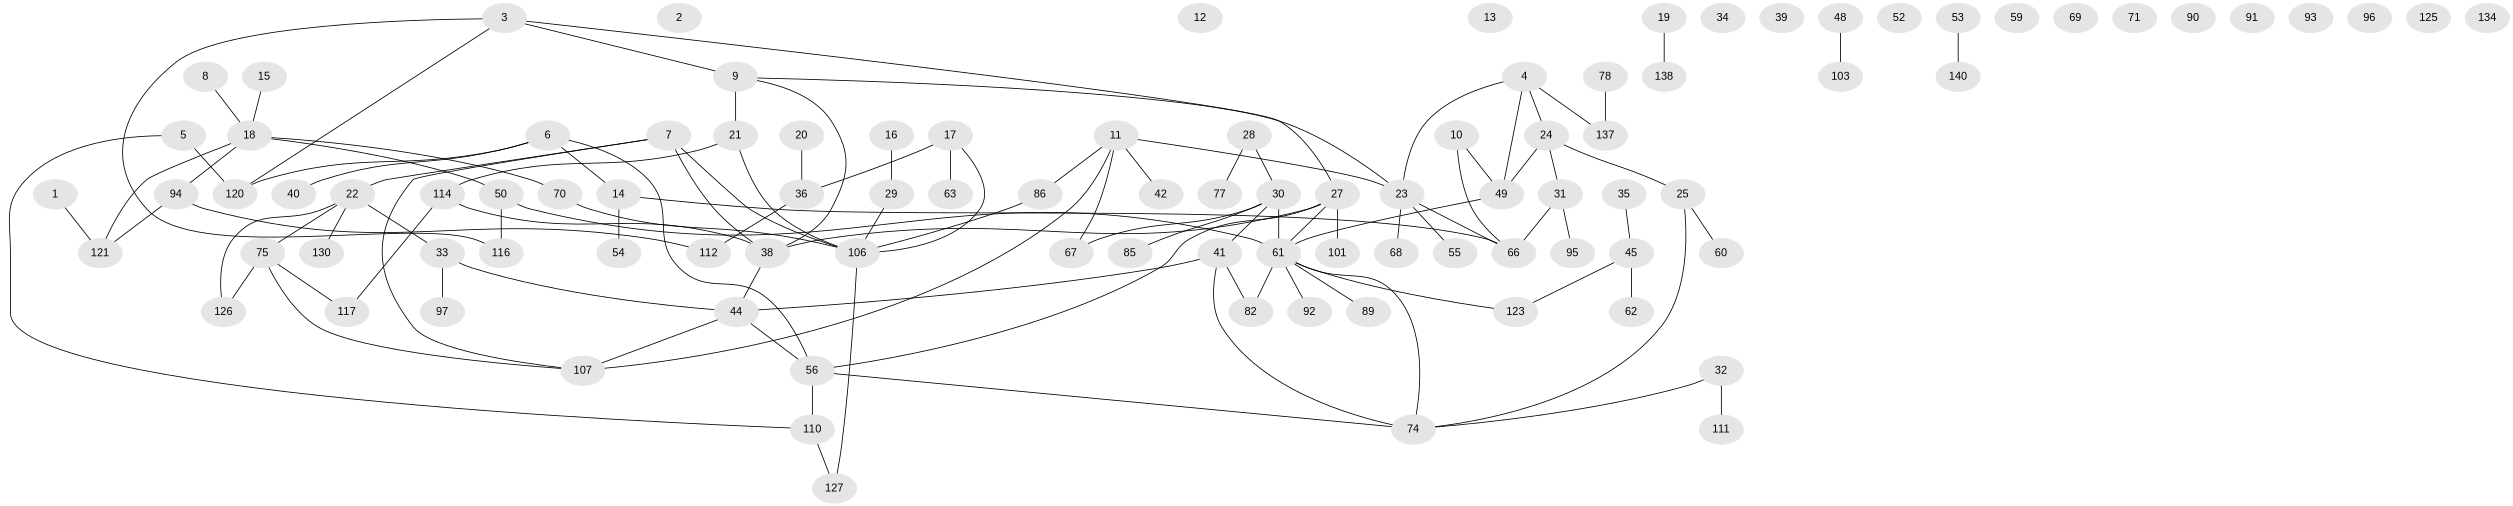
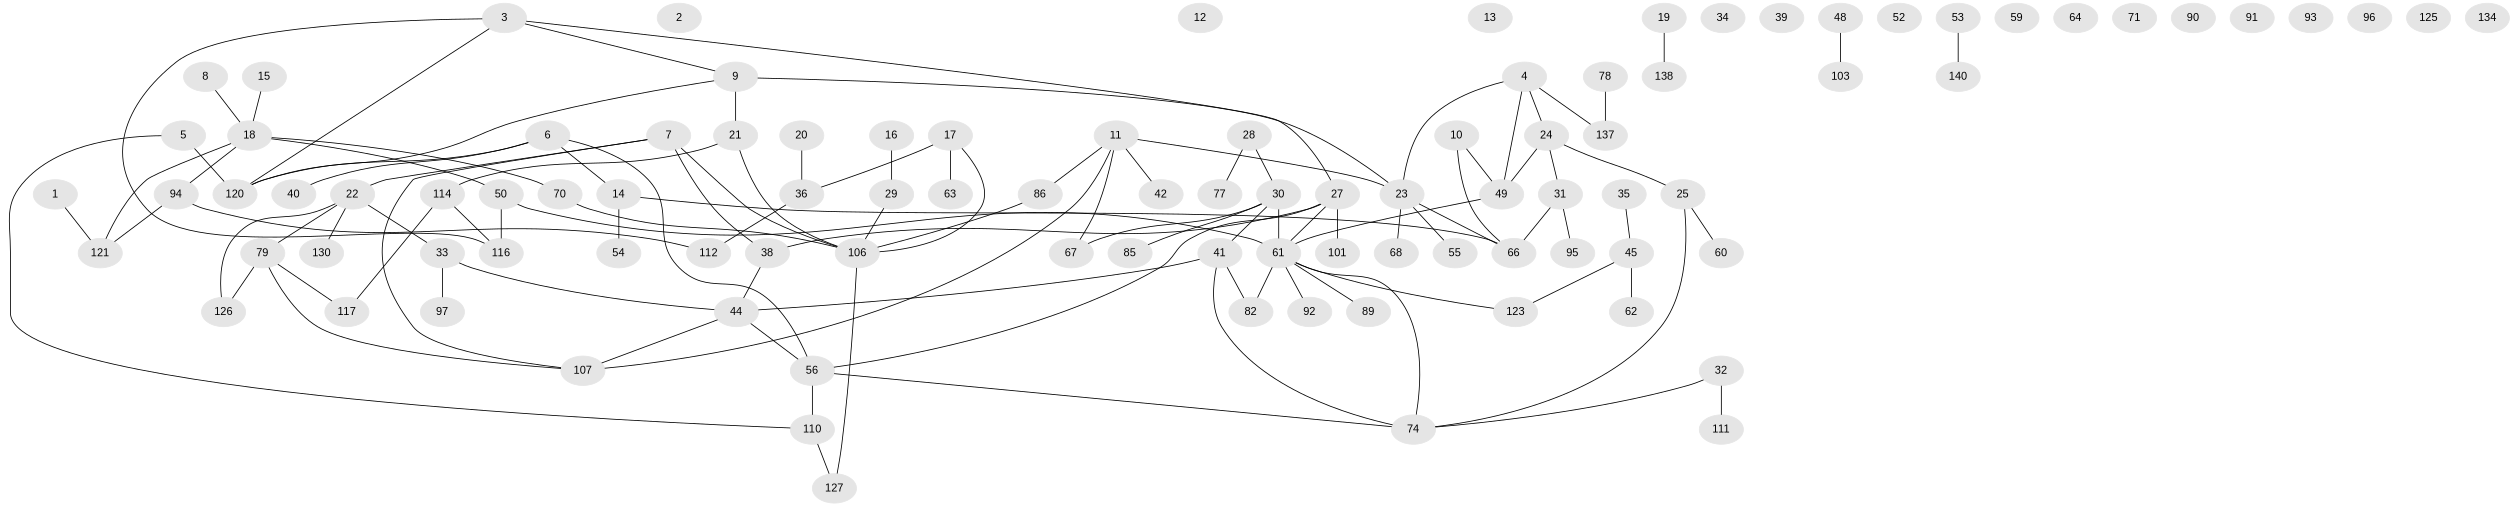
node "69": label "69" -> "64"
edge "9" -- "38": now "9" -- "120"
edge "114" -- "38": now "114" -- "116"
node "75": label "75" -> "79"
